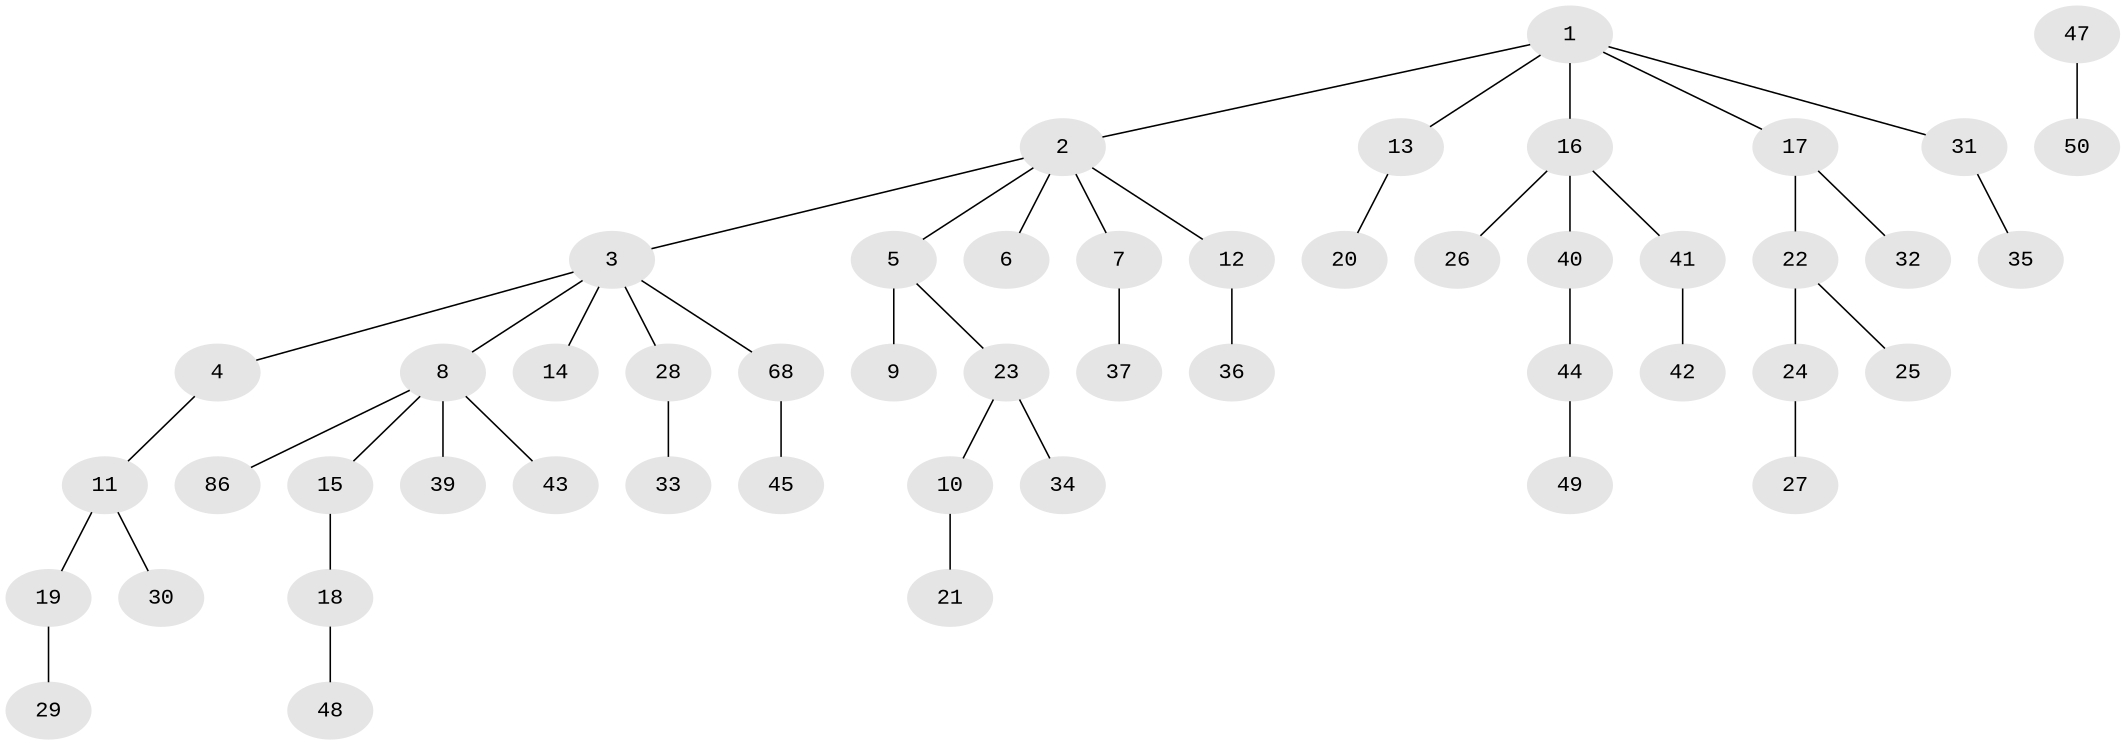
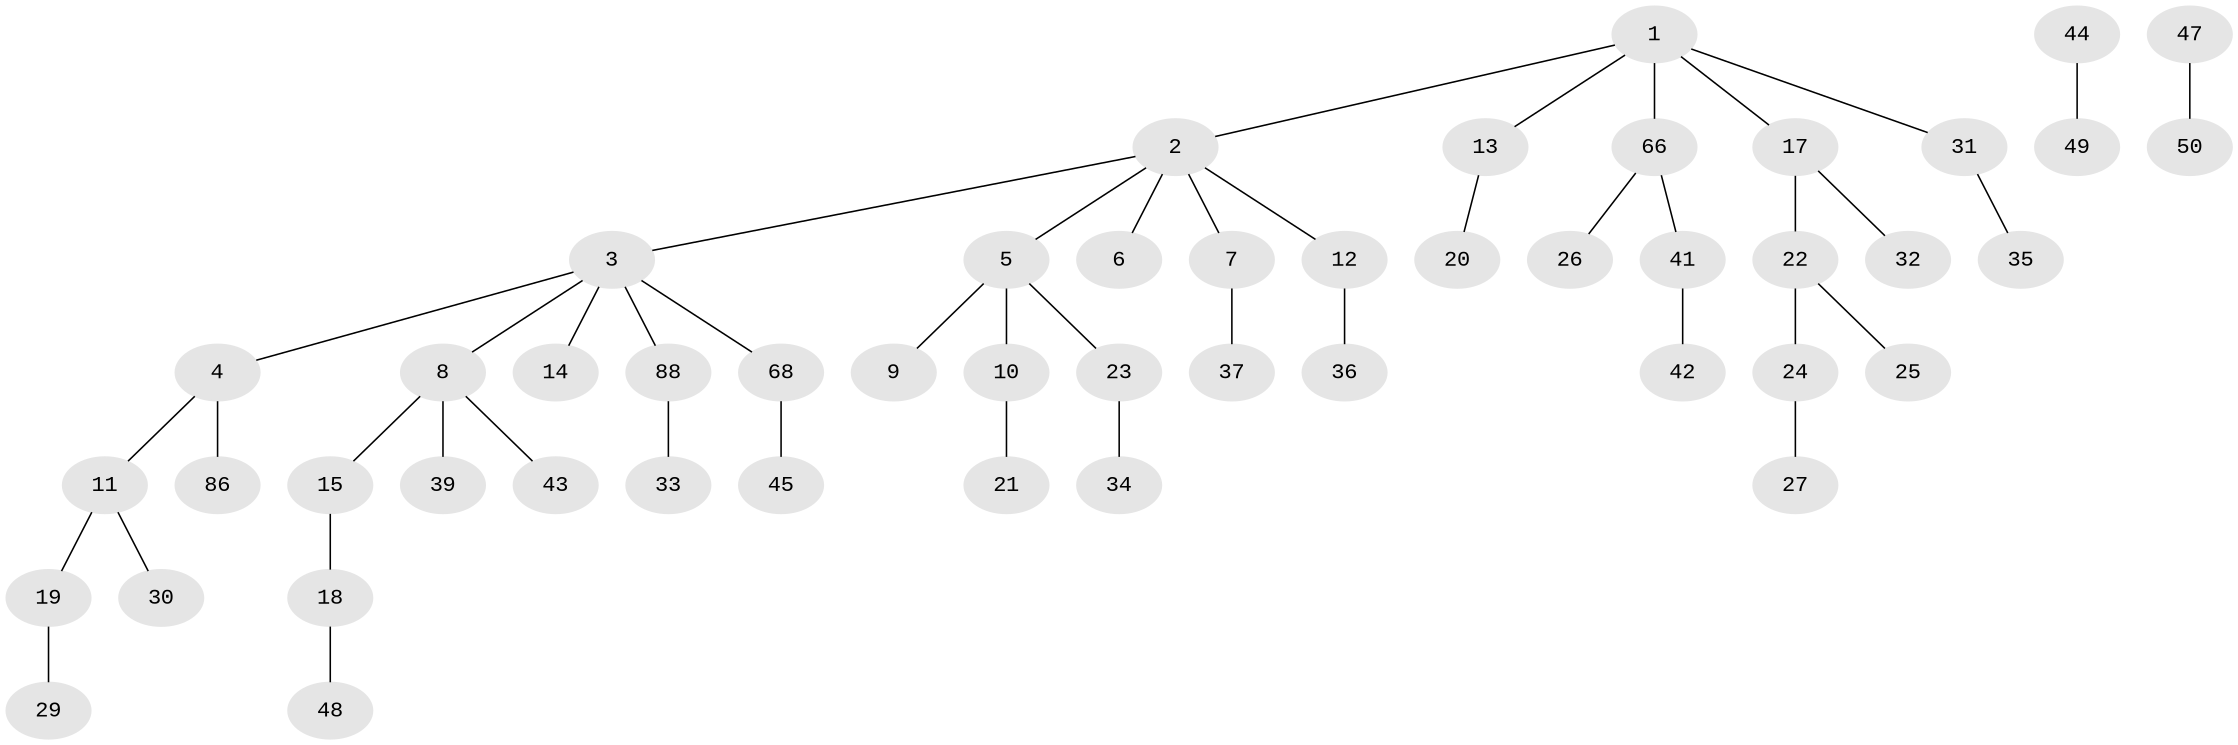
node "16": label "16" -> "66"
node "40": removed
node "28": label "28" -> "88"
edge "8" -- "86": now "4" -- "86"
edge "23" -- "10": now "5" -- "10"
